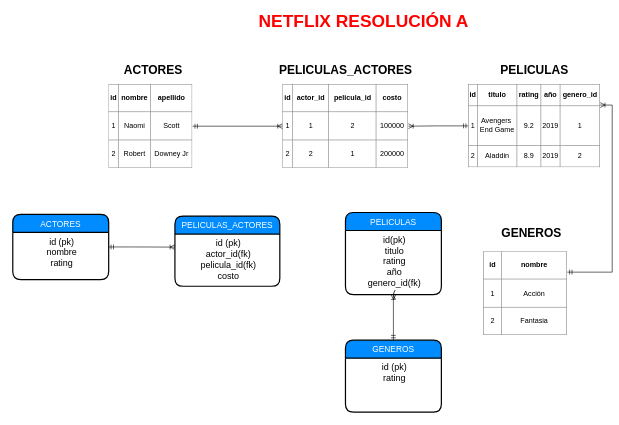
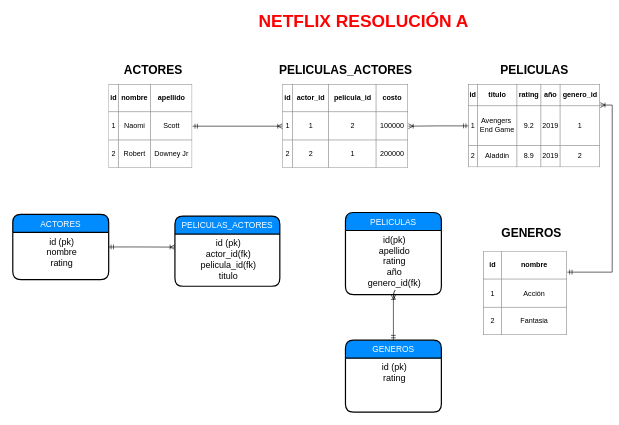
node "id(pk) titulo rating año genero_id(fk) (": label "id(pk) titulo rating año genero_id(fk) (" -> "id(pk) apellido rating año genero_id(fk) ("
node "id (pk) actor_id(fk) pelicula_id(fk) costo": label "id (pk) actor_id(fk) pelicula_id(fk) costo" -> "id (pk) actor_id(fk) pelicula_id(fk) titulo"
